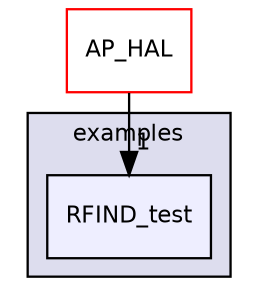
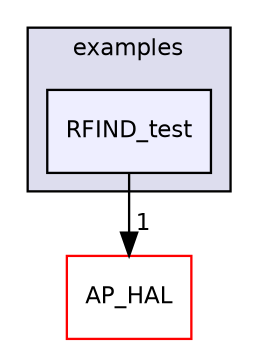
edge "AP_HAL" -> "RFIND_test": reversed
